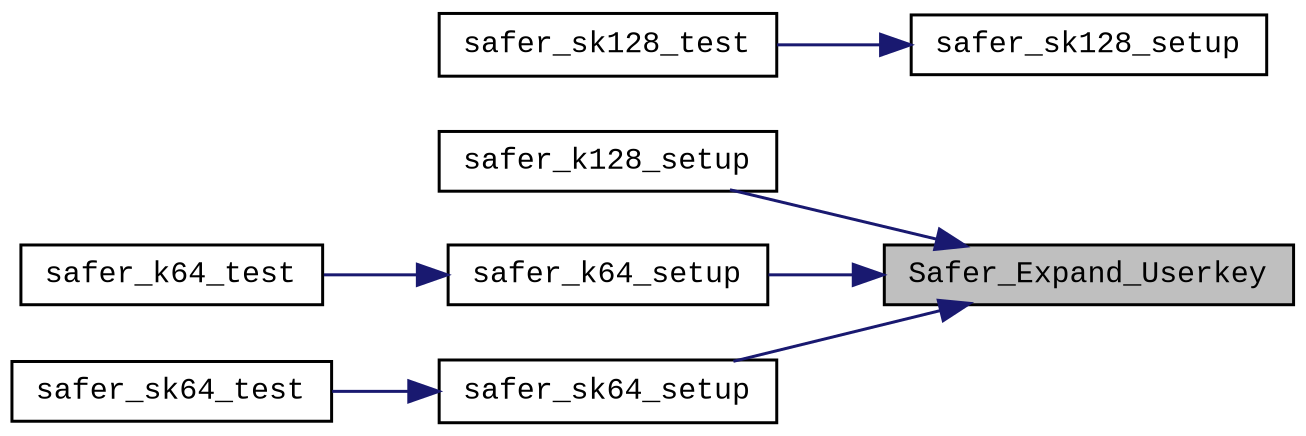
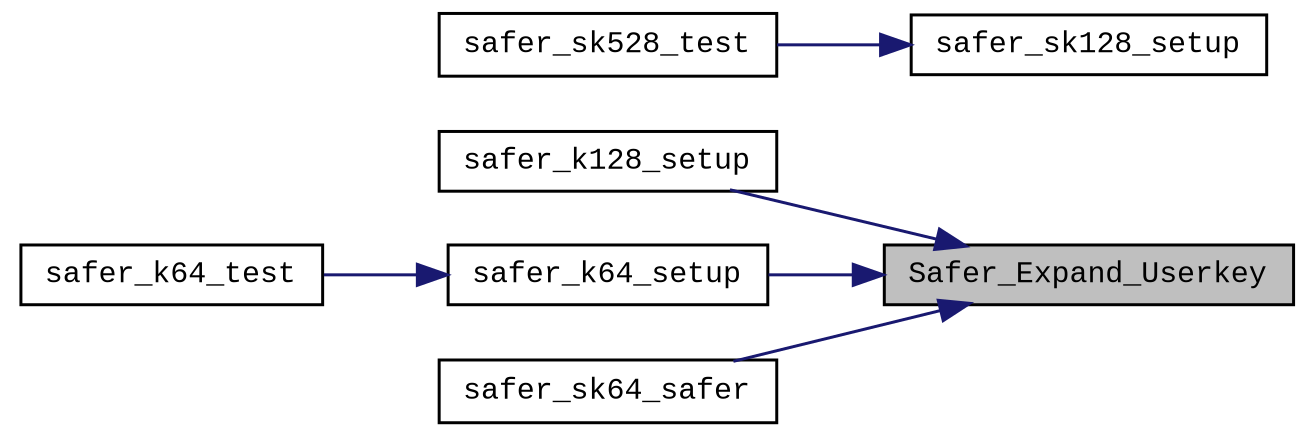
node "safer_sk128_test": label "safer_sk128_test" -> "safer_sk528_test"
node "safer_sk64_test": removed
node "safer_sk64_setup": label "safer_sk64_setup" -> "safer_sk64_safer"
